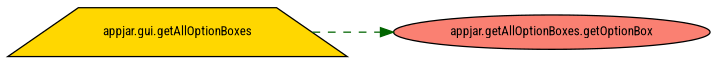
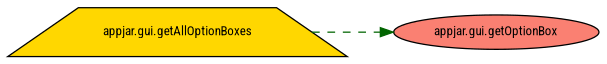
node "appjar.getAllOptionBoxes.getOptionBox": label "appjar.getAllOptionBoxes.getOptionBox" -> "appjar.gui.getOptionBox"
